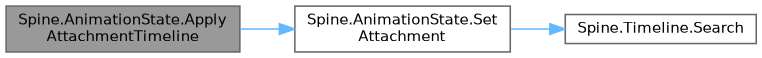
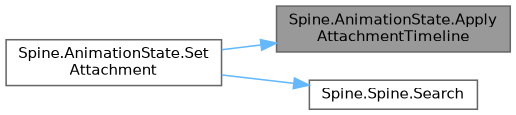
edge "Spine.AnimationState.Apply AttachmentTimeline" -> "Spine.AnimationState.Set Attachment": reversed
node "Spine.Timeline.Search": label "Spine.Timeline.Search" -> "Spine.Spine.Search"
